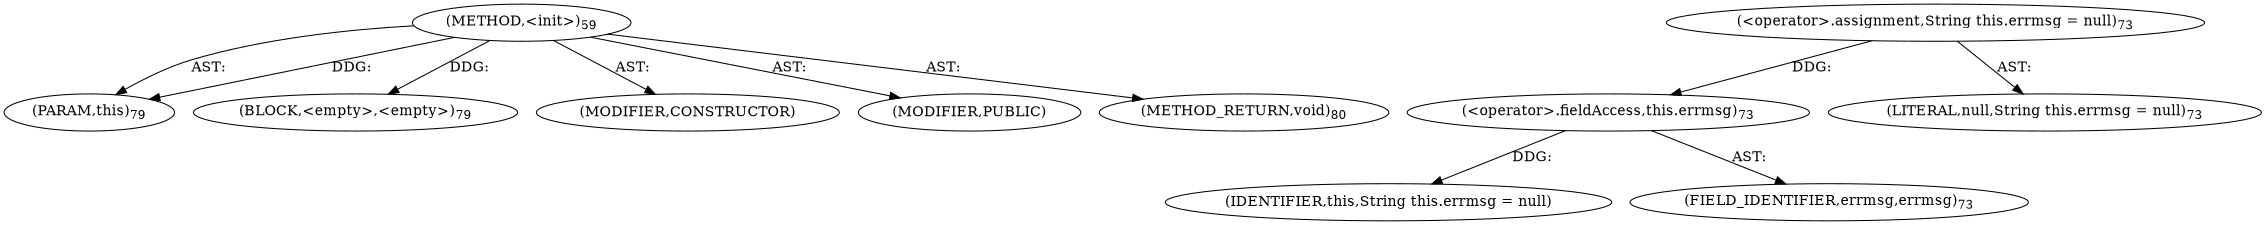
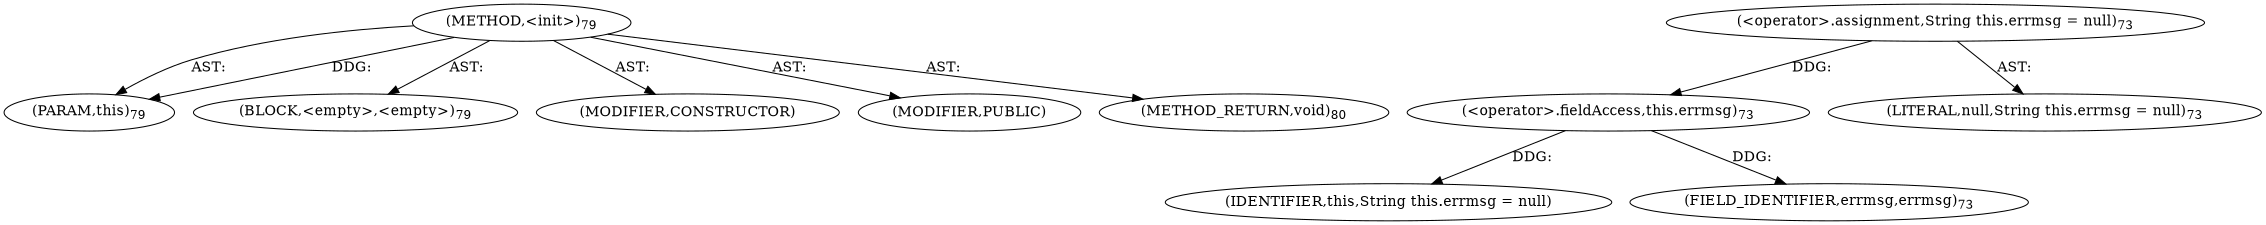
node "(METHOD,<init>)": text "59" -> "79"
edge "(METHOD,<init>)" -> "(BLOCK,<empty>,<empty>)": label "DDG: " -> "AST: "
edge "(<operator>.fieldAccess,this.errmsg)" -> "(FIELD_IDENTIFIER,errmsg,errmsg)": label "AST: " -> "DDG: "
